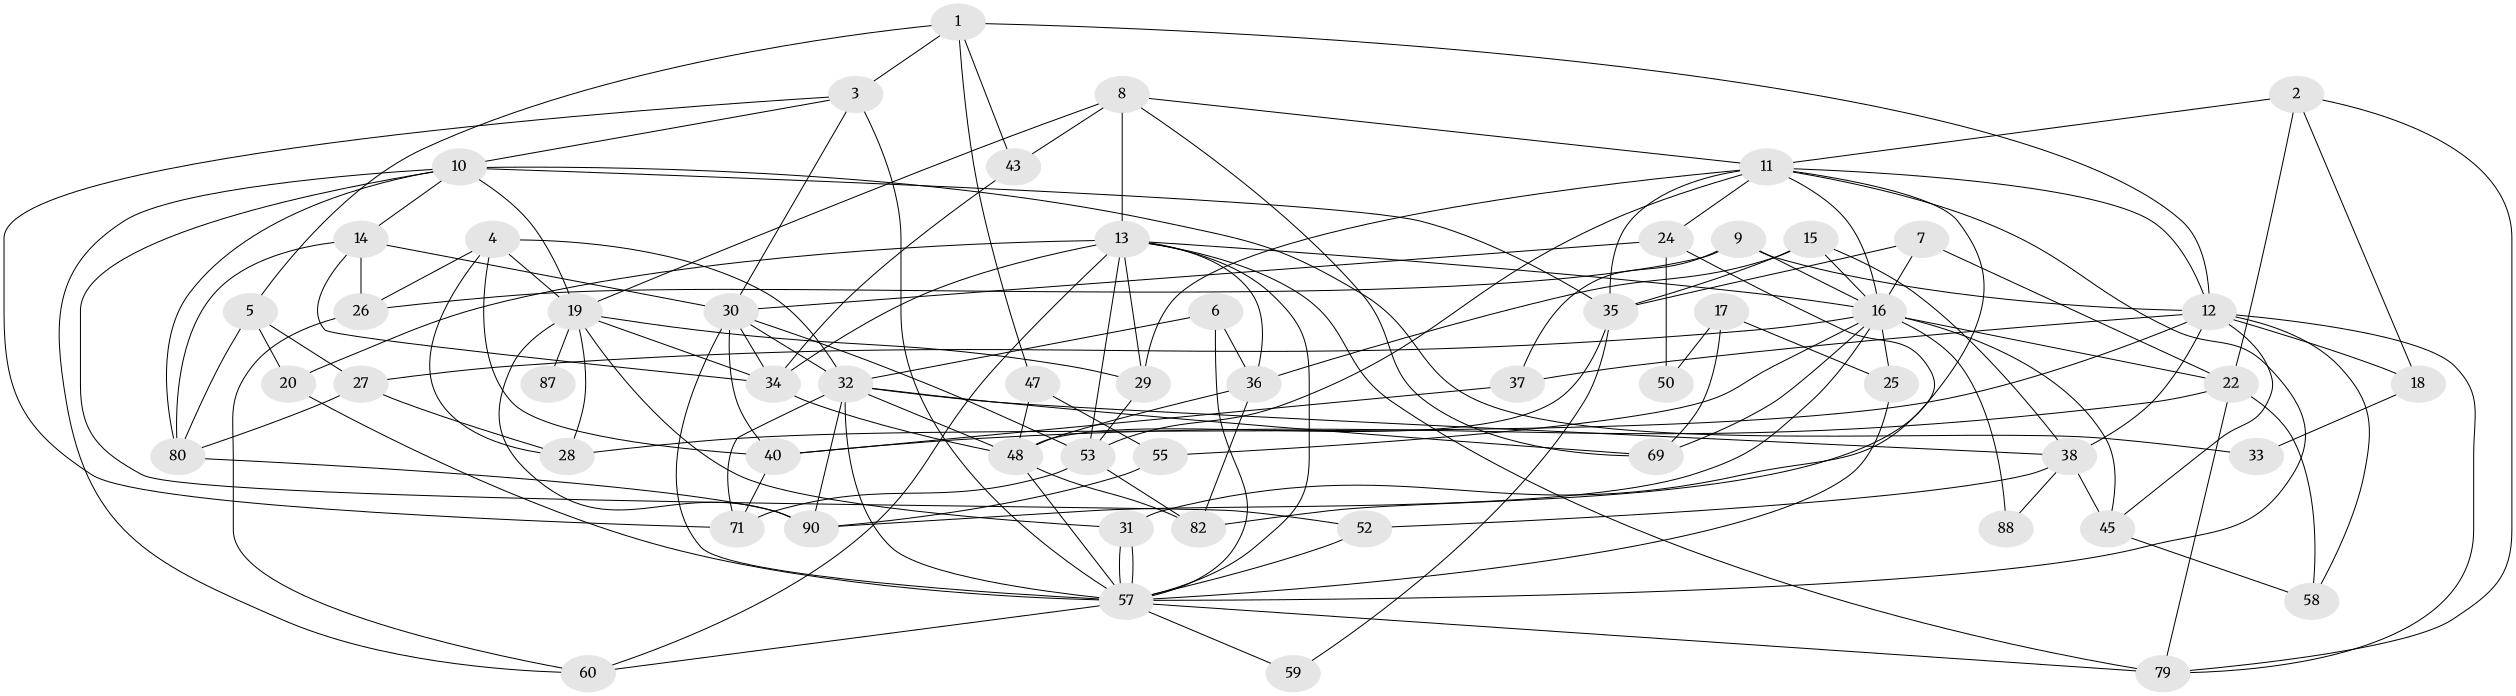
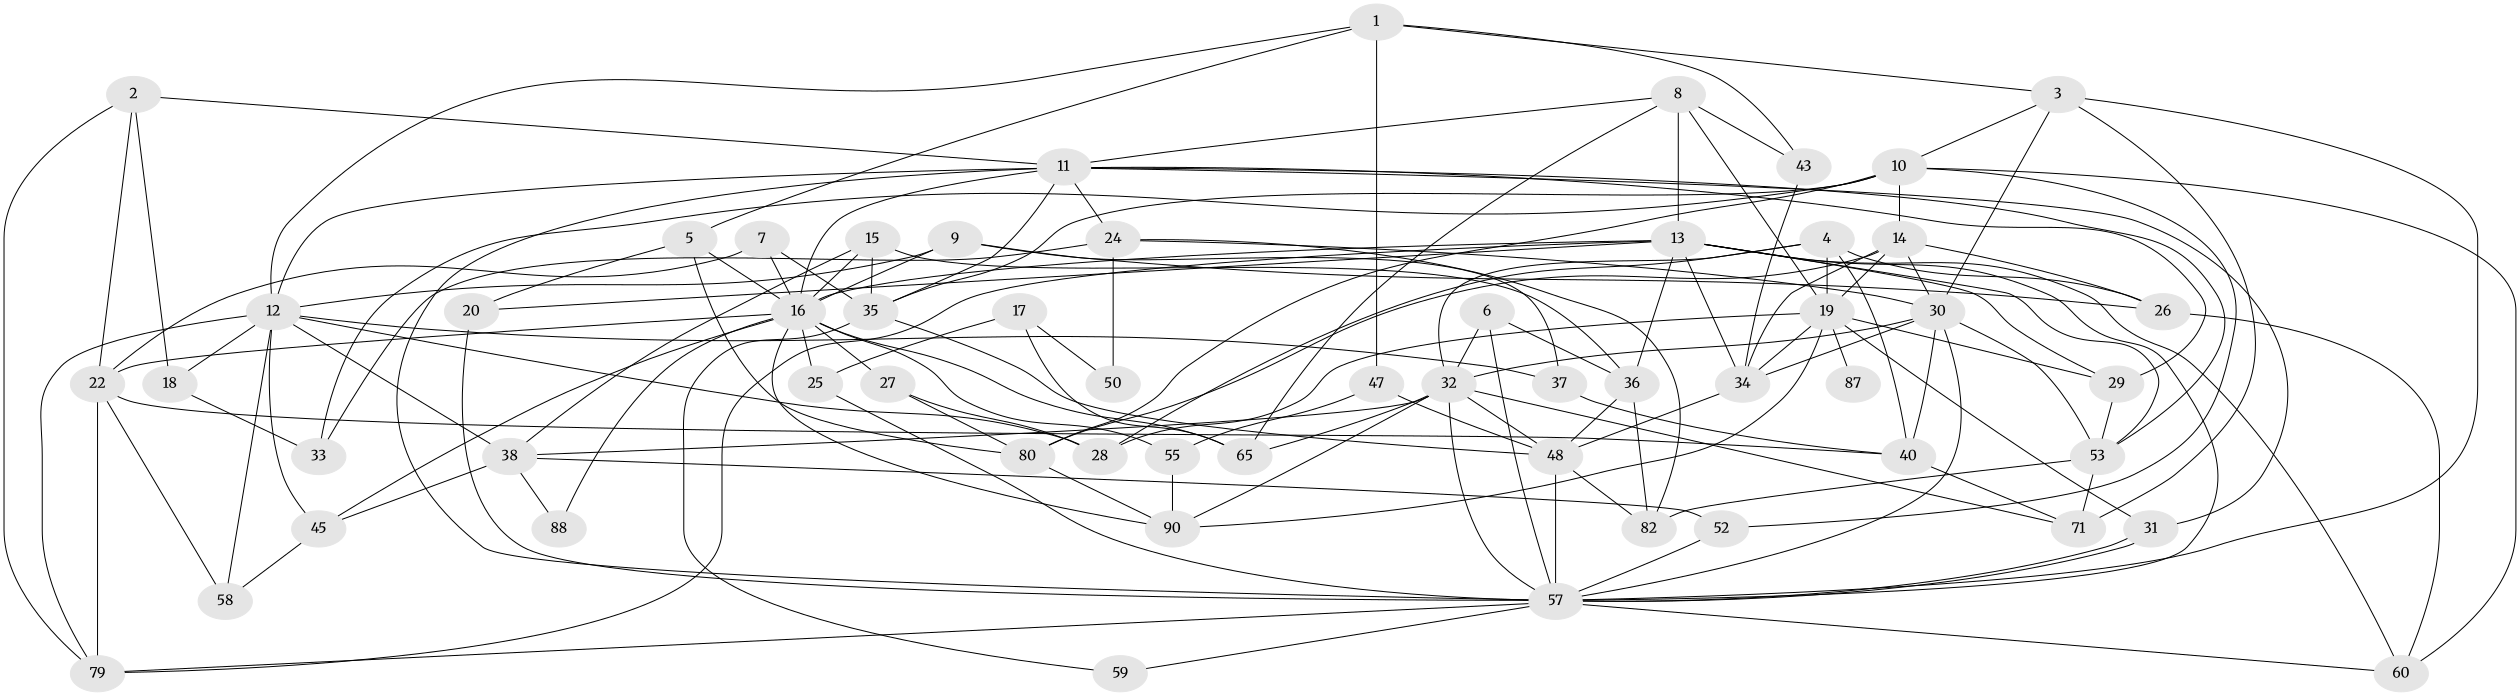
edge "10" -- "19": now "14" -- "19"
edge "24" -- "33": added
edge "5" -- "27": now "5" -- "16"
node "69": label "69" -> "65"
